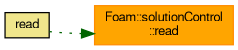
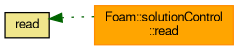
edge "read" -> "Foam::solutionControl ::read": reversed
